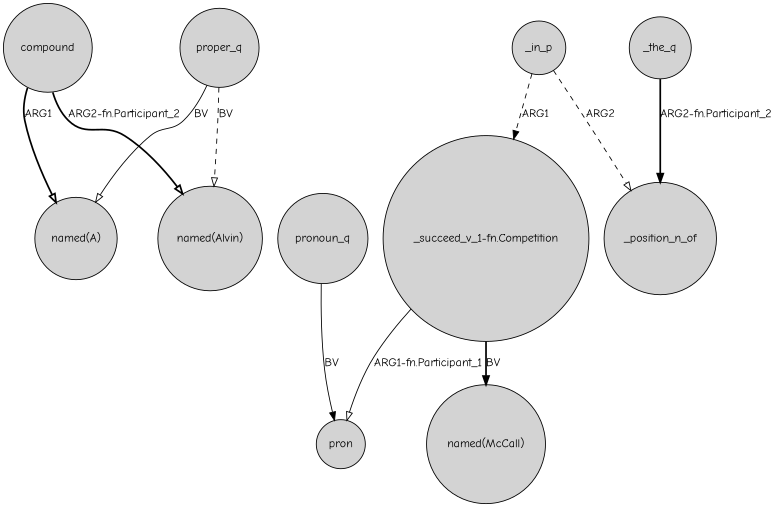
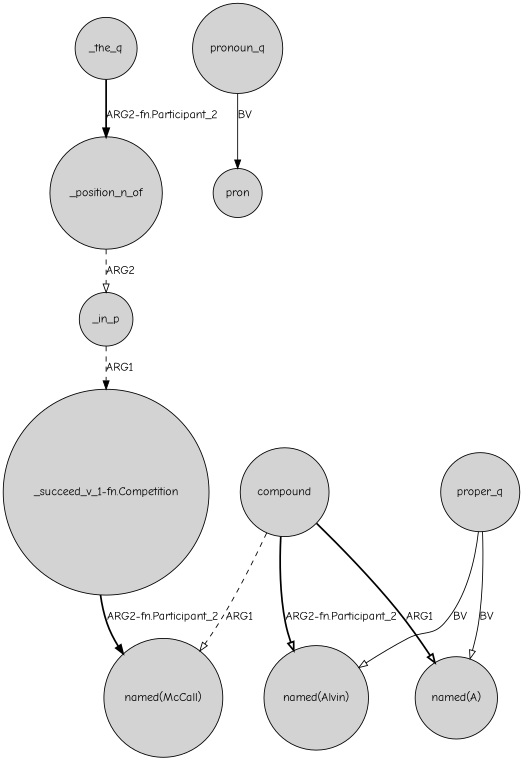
edge "_in_p" -> "_position_n_of": reversed
edge "proper_q" -> "named(Alvin)": style dashed -> solid
edge "_succeed_v_1-fn.Competition" -> "pron": removed, label "ARG1-fn.Participant_1"
edge "_succeed_v_1-fn.Competition" -> "named(McCall)": label "BV" -> "ARG2-fn.Participant_2"
edge "compound" -> "named(McCall)": added, label "ARG1"
